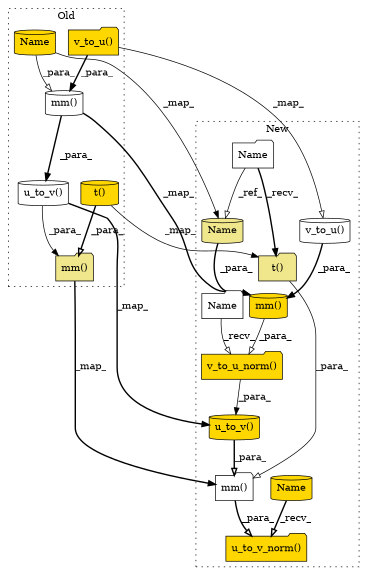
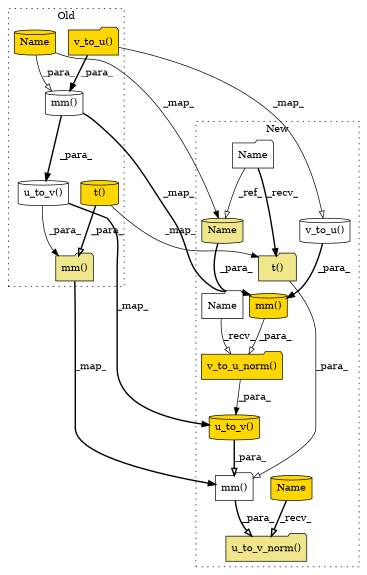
node "u_to_v_norm()": fillcolor gold -> khaki
